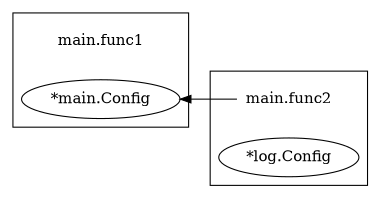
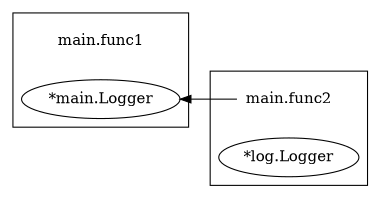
node "*main.Config": label "*main.Config" -> "*main.Logger"
node "*log.Config": label "*log.Config" -> "*log.Logger"
